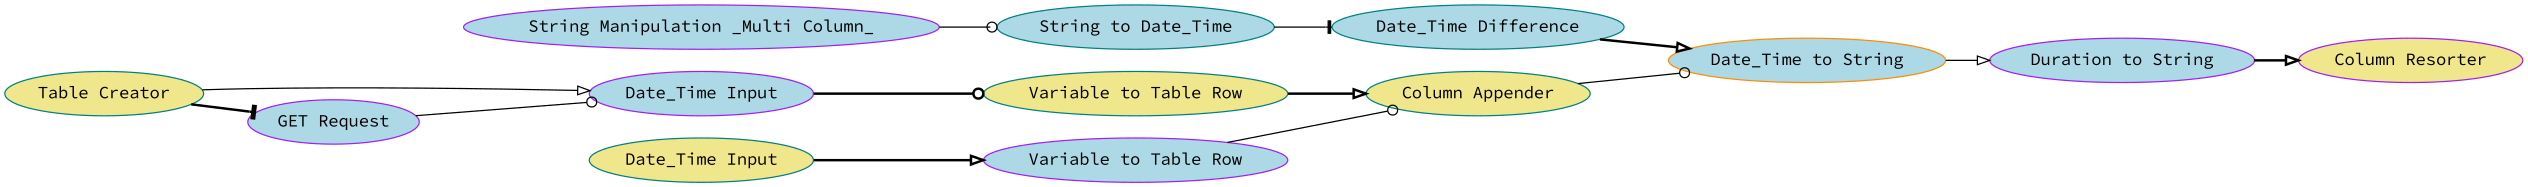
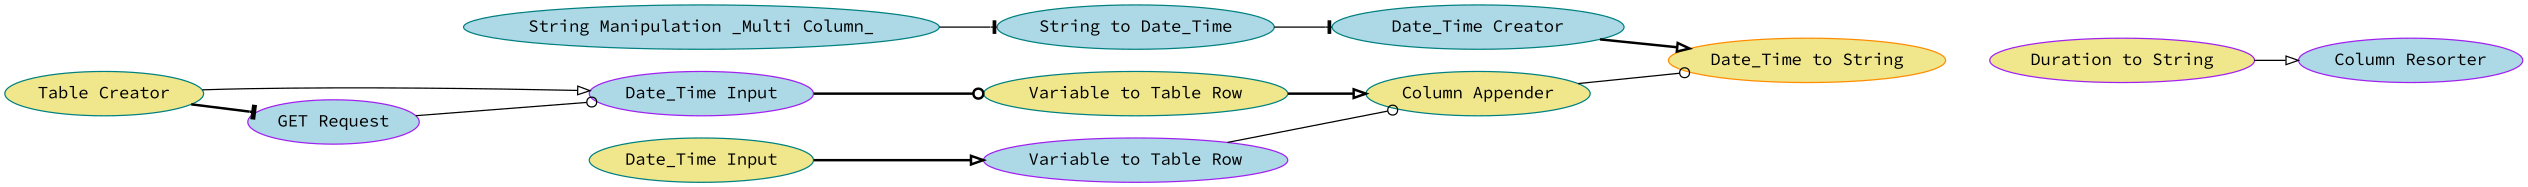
node "String Manipulation _Multi Column_": color purple -> teal
edge "String Manipulation _Multi Column_" -> "String to Date_Time": arrowhead odot -> tee
node "Date_Time Difference": label "Date_Time Difference" -> "Date_Time Creator"
node "Date_Time to String": fillcolor lightblue -> khaki
edge "Date_Time to String" -> "Duration to String": removed
node "Duration to String": fillcolor lightblue -> khaki
edge "Duration to String" -> "Column Resorter": style bold -> solid
node "Column Resorter": fillcolor khaki -> lightblue
